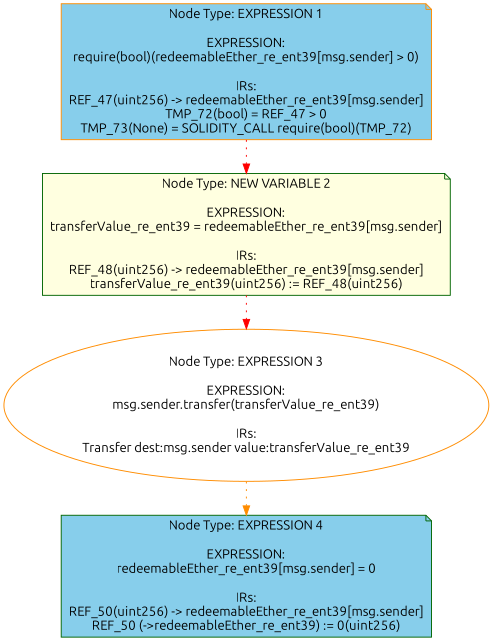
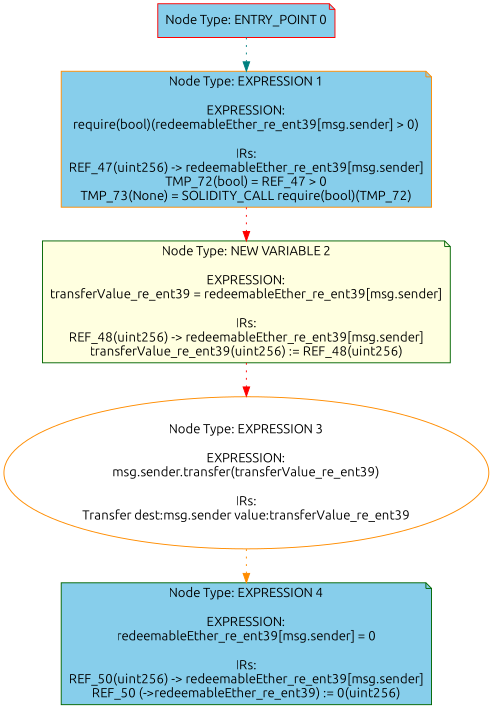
node "Node Type: ENTRY_POINT 0": added
